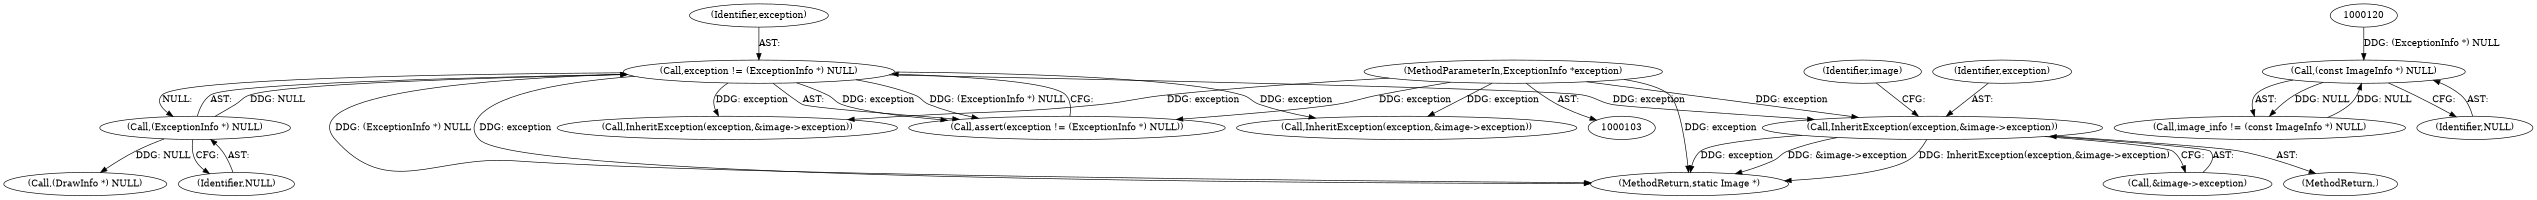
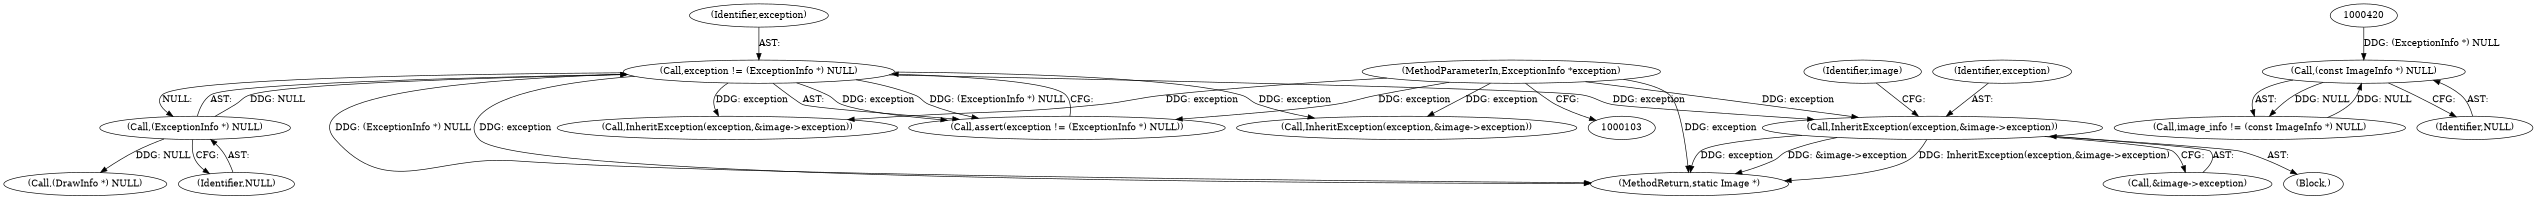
node "1000120": label "1000120" -> "1000420"
edge "(MethodParameterIn,ExceptionInfo *exception)" -> "1000103": label "AST: " -> "CFG: "
node "(MethodReturn,)": label "(MethodReturn,)" -> "(Block,)"
